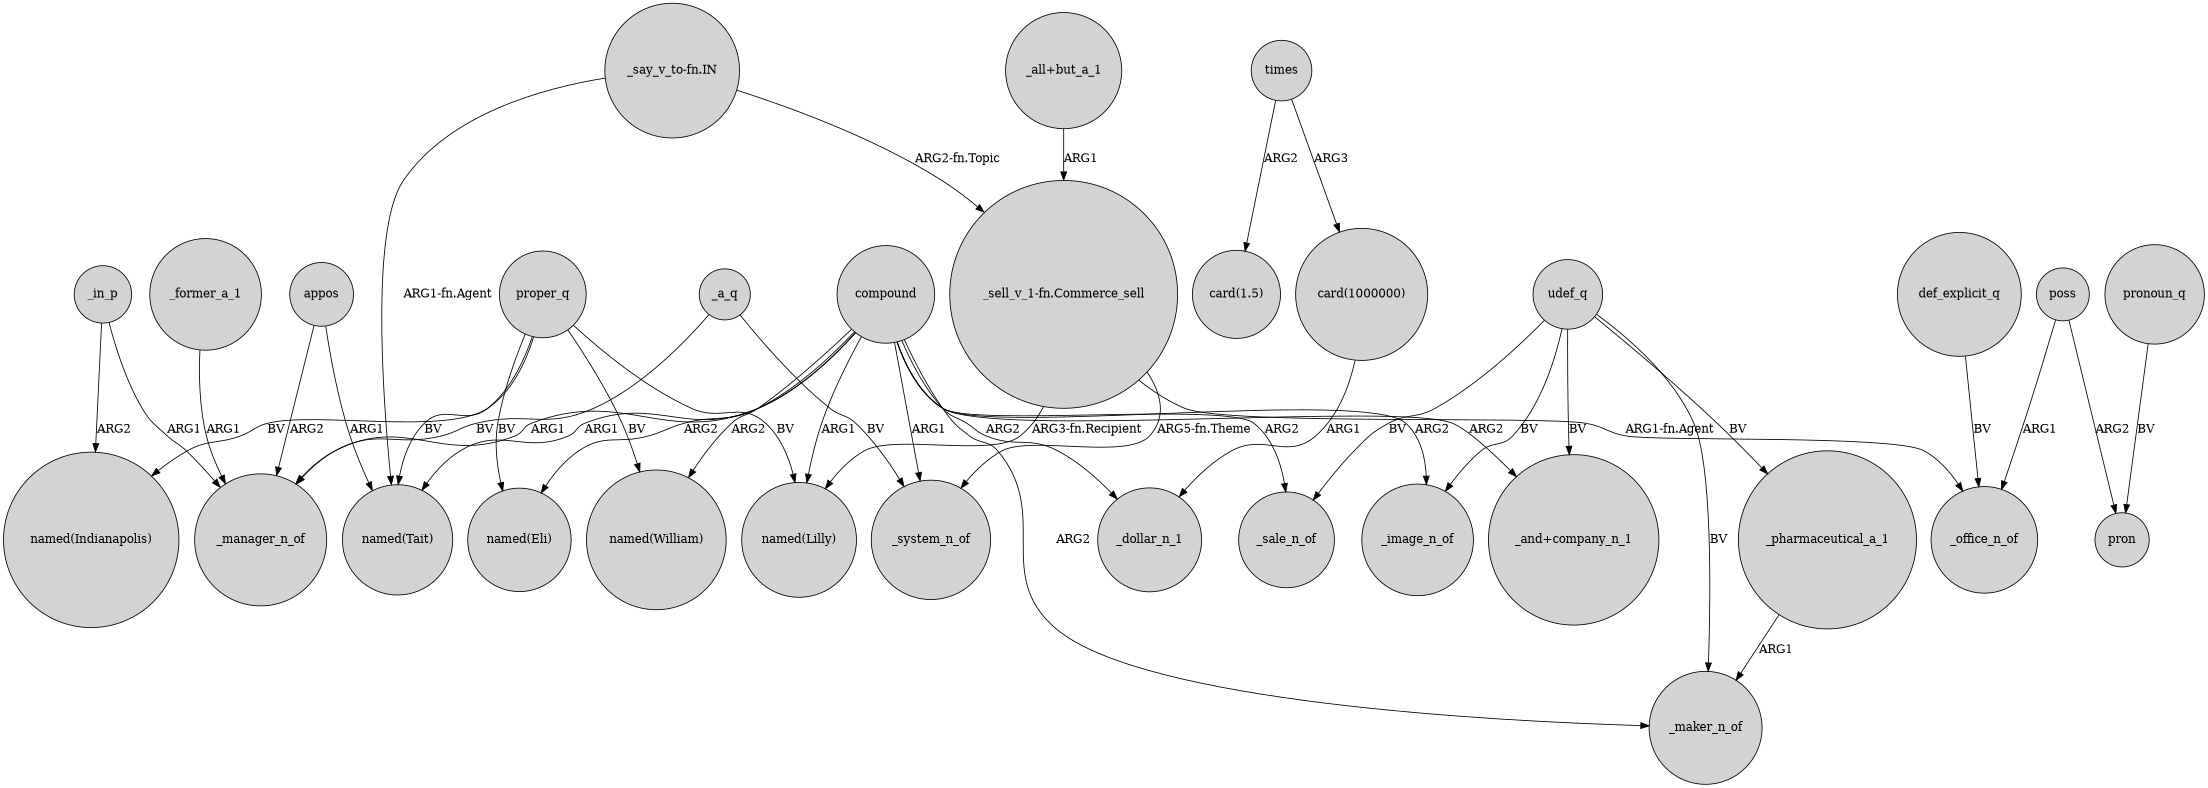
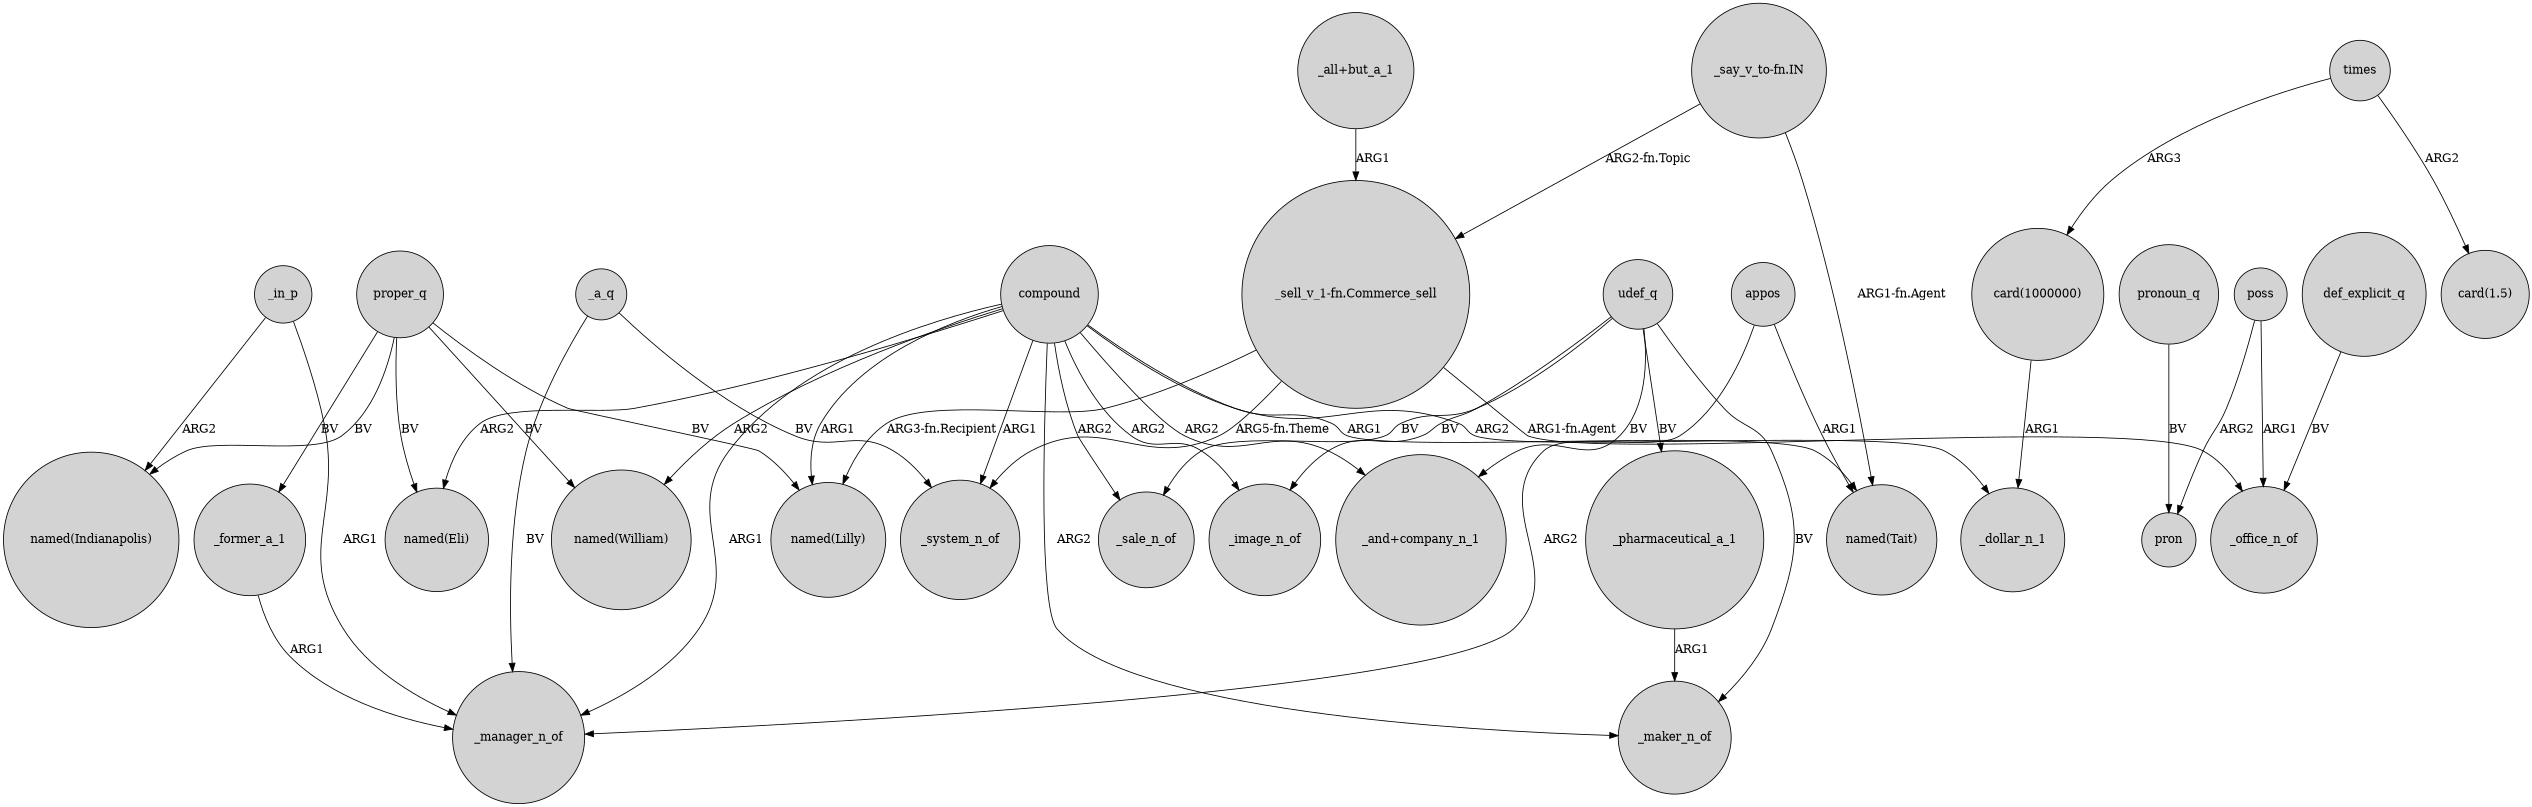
edge "proper_q" -> "named(Tait)": now "proper_q" -> "_former_a_1"
